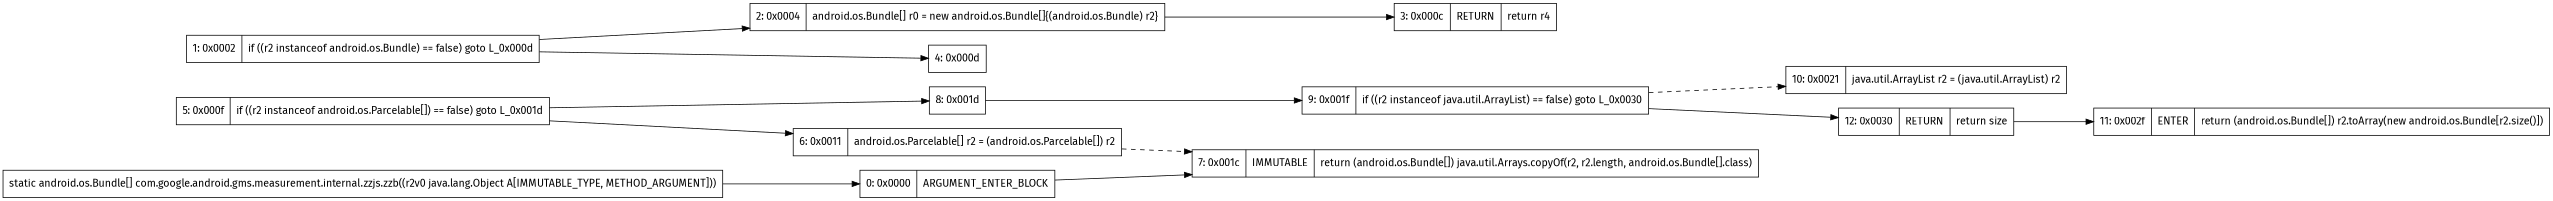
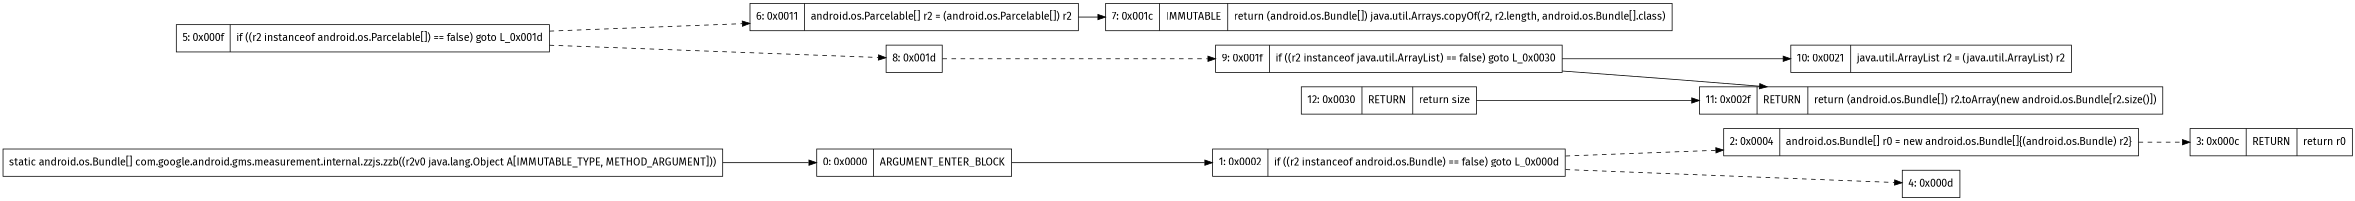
edge "2: 0x0004" -> "3: 0x000c": style solid -> dashed
node "3: 0x000c": text "return r4" -> "return r0"
edge "1: 0x0002" -> "2: 0x0004": style solid -> dashed
edge "1: 0x0002" -> "4: 0x000d": style solid -> dashed
edge "9: 0x001f" -> "10: 0x0021": style dashed -> solid
edge "8: 0x001d" -> "9: 0x001f": style solid -> dashed
edge "5: 0x000f" -> "8: 0x001d": style solid -> dashed
edge "9: 0x001f" -> "12: 0x0030": now "9: 0x001f" -> "11: 0x002f"
node "11: 0x002f": text "ENTER" -> "RETURN"
edge "5: 0x000f" -> "6: 0x0011": style solid -> dashed
edge "6: 0x0011" -> "7: 0x001c": style dashed -> solid
edge "0: 0x0000" -> "7: 0x001c": now "0: 0x0000" -> "1: 0x0002"
